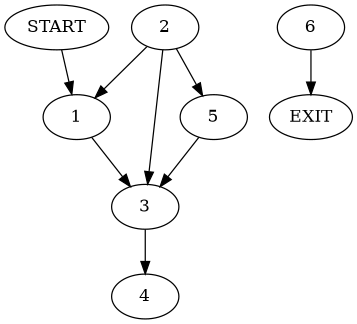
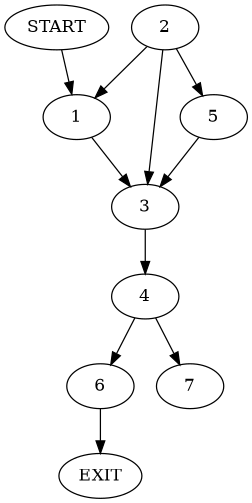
edge "4" -> "6": added
node "7": added
